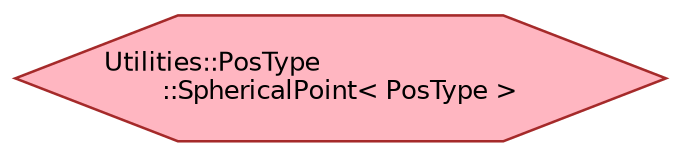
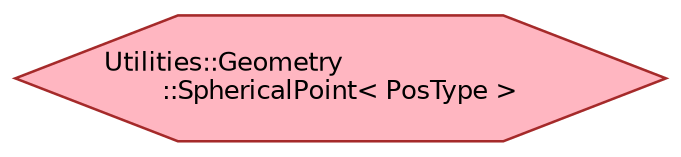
node "Utilities::PosType ::SphericalPoint< PosType >": label "Utilities::PosType ::SphericalPoint< PosType >" -> "Utilities::Geometry ::SphericalPoint< PosType >"
